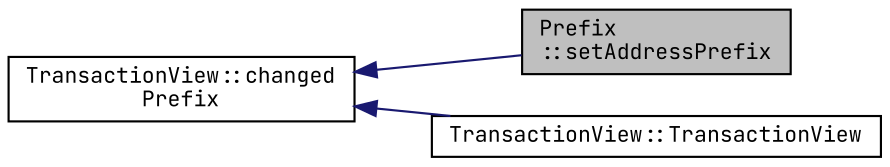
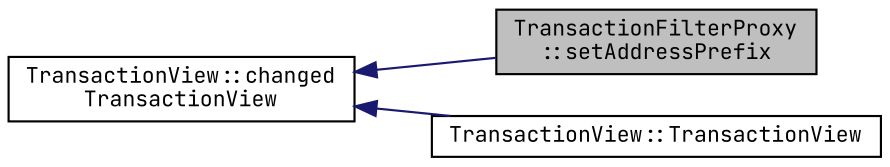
node "Prefix ::setAddressPrefix": label "Prefix ::setAddressPrefix" -> "TransactionFilterProxy ::setAddressPrefix"
node "TransactionView::changed Prefix": label "TransactionView::changed Prefix" -> "TransactionView::changed TransactionView"
